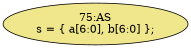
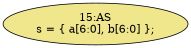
node "75:AS s = { a[6:0], b[6:0] };": label "75:AS s = { a[6:0], b[6:0] };" -> "15:AS s = { a[6:0], b[6:0] };"
